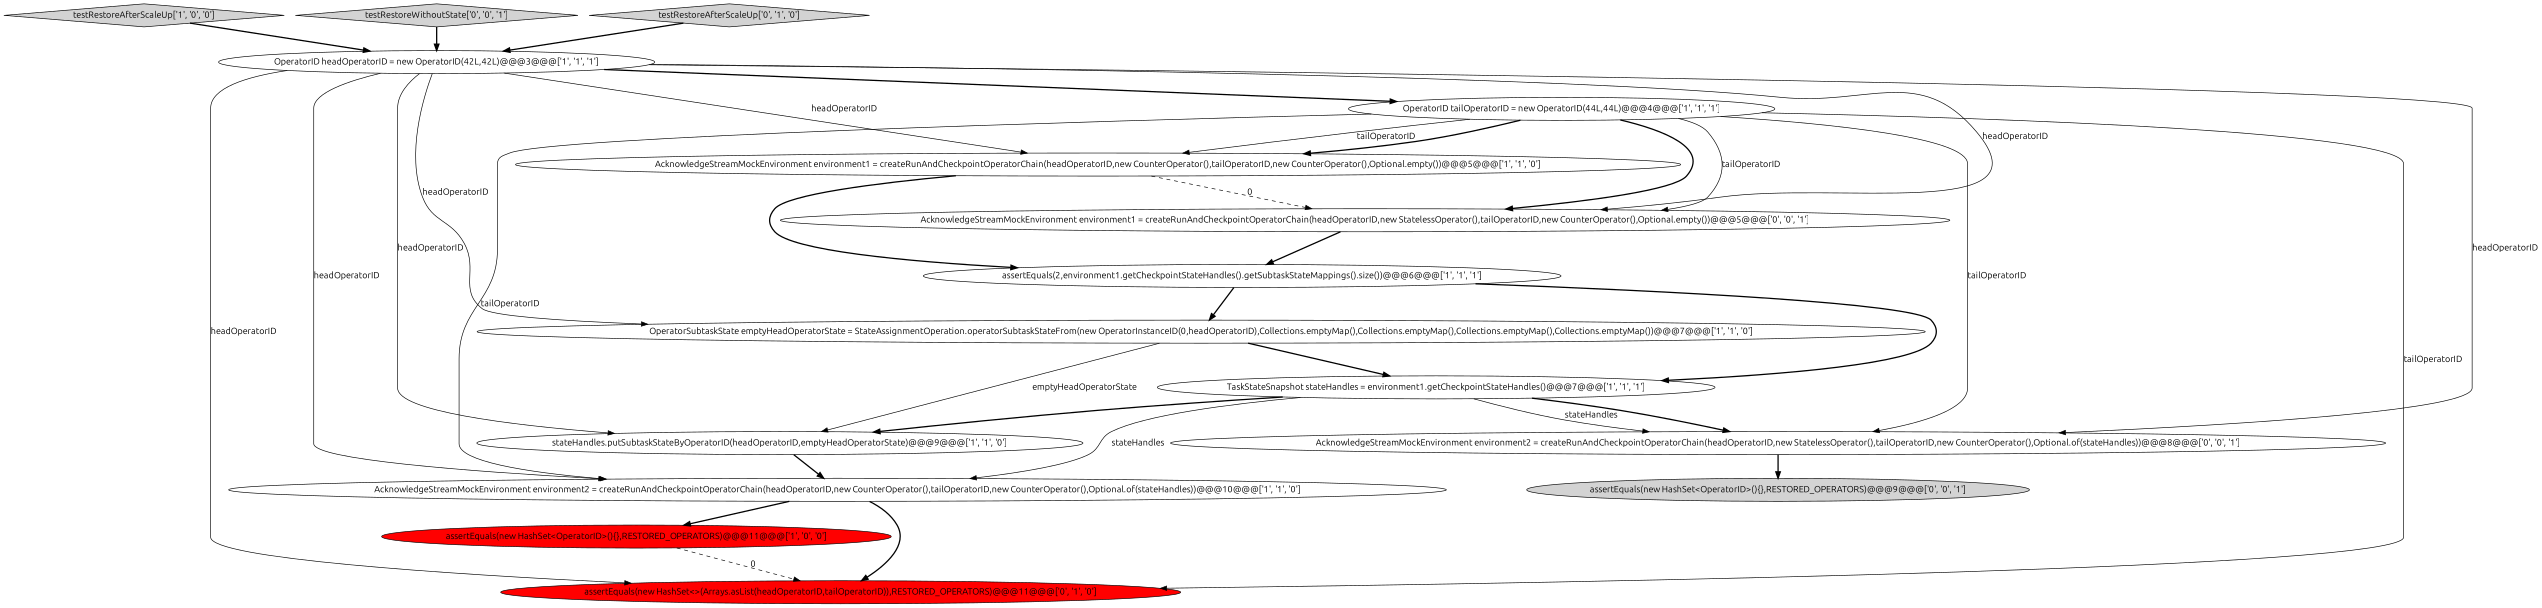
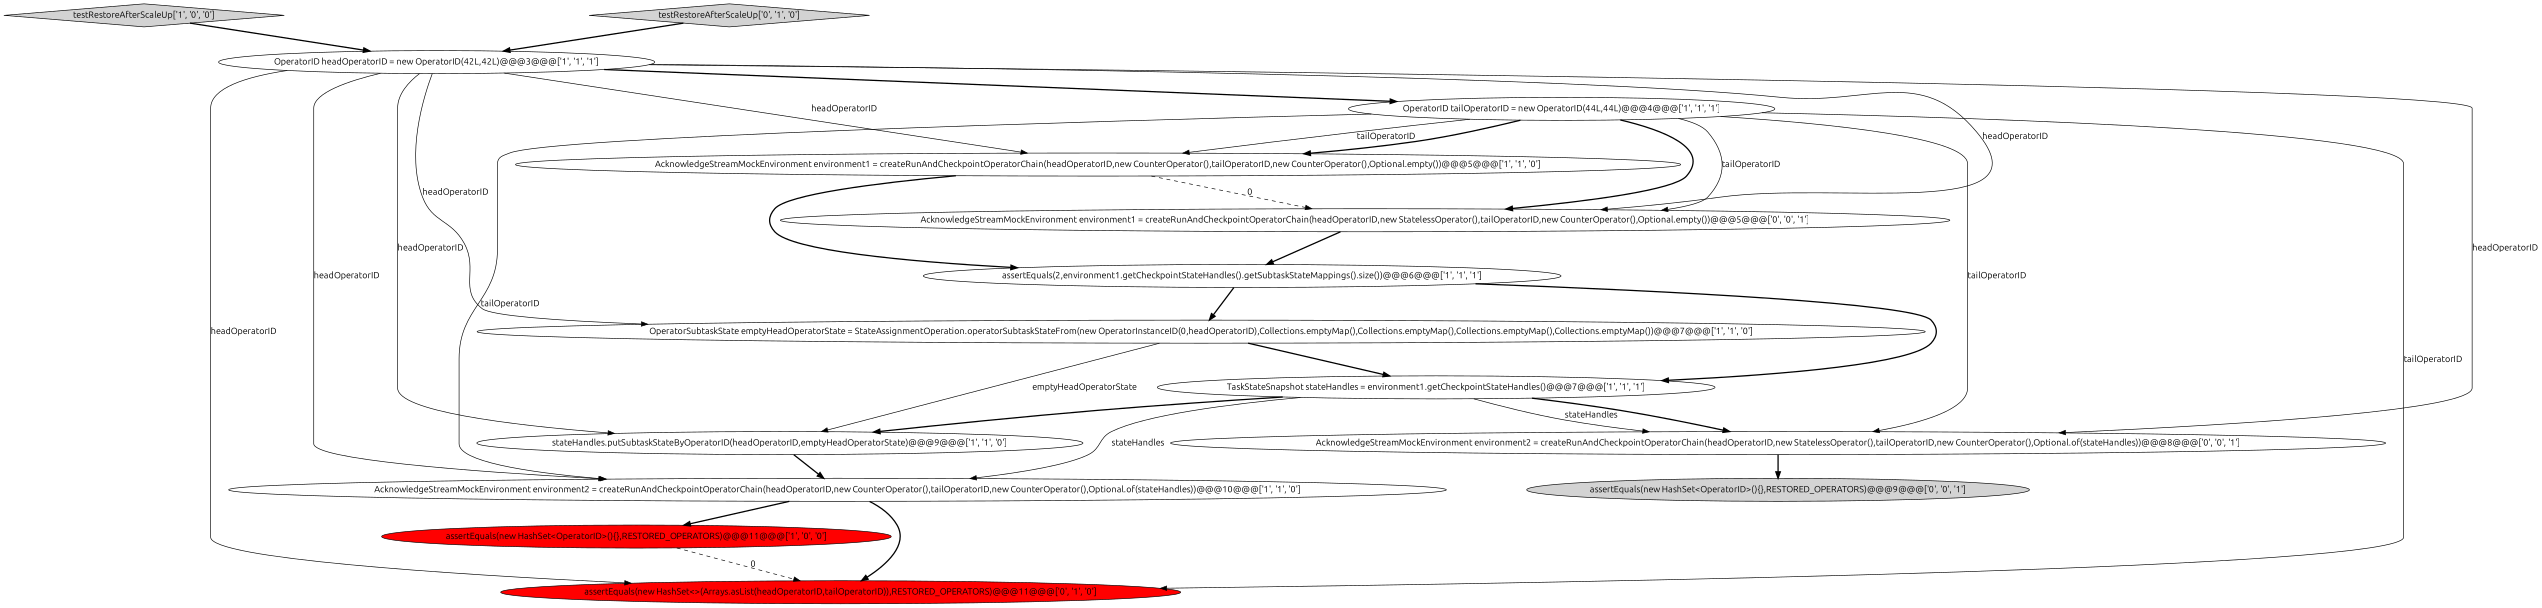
node "testRestoreWithoutState['0', '0', '1']": removed
